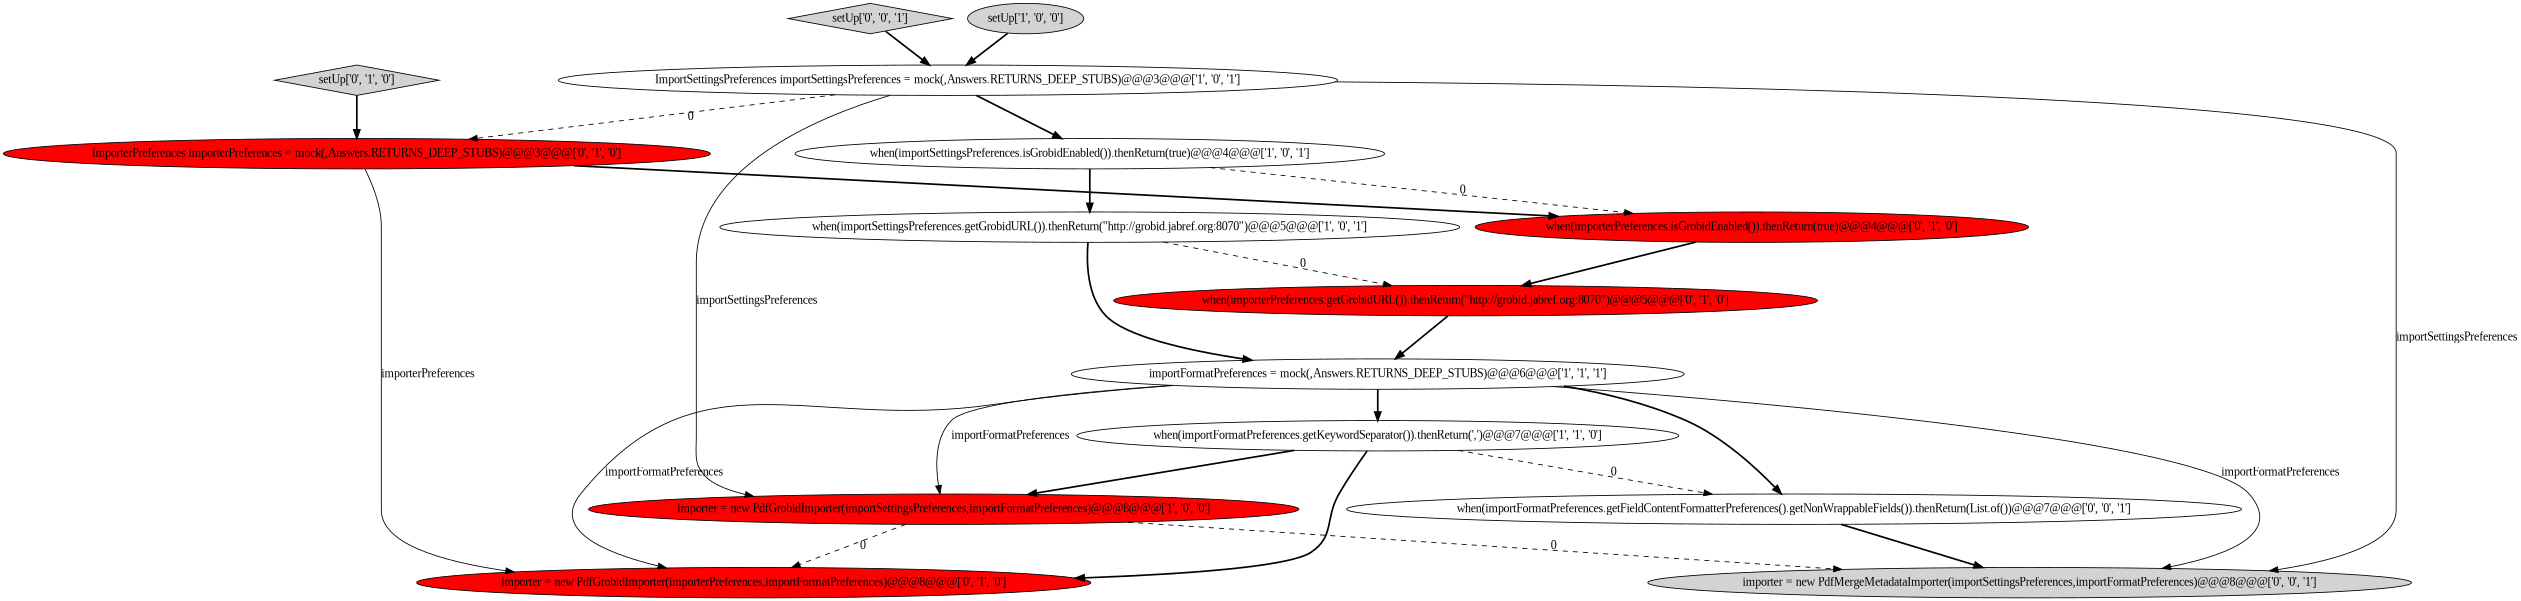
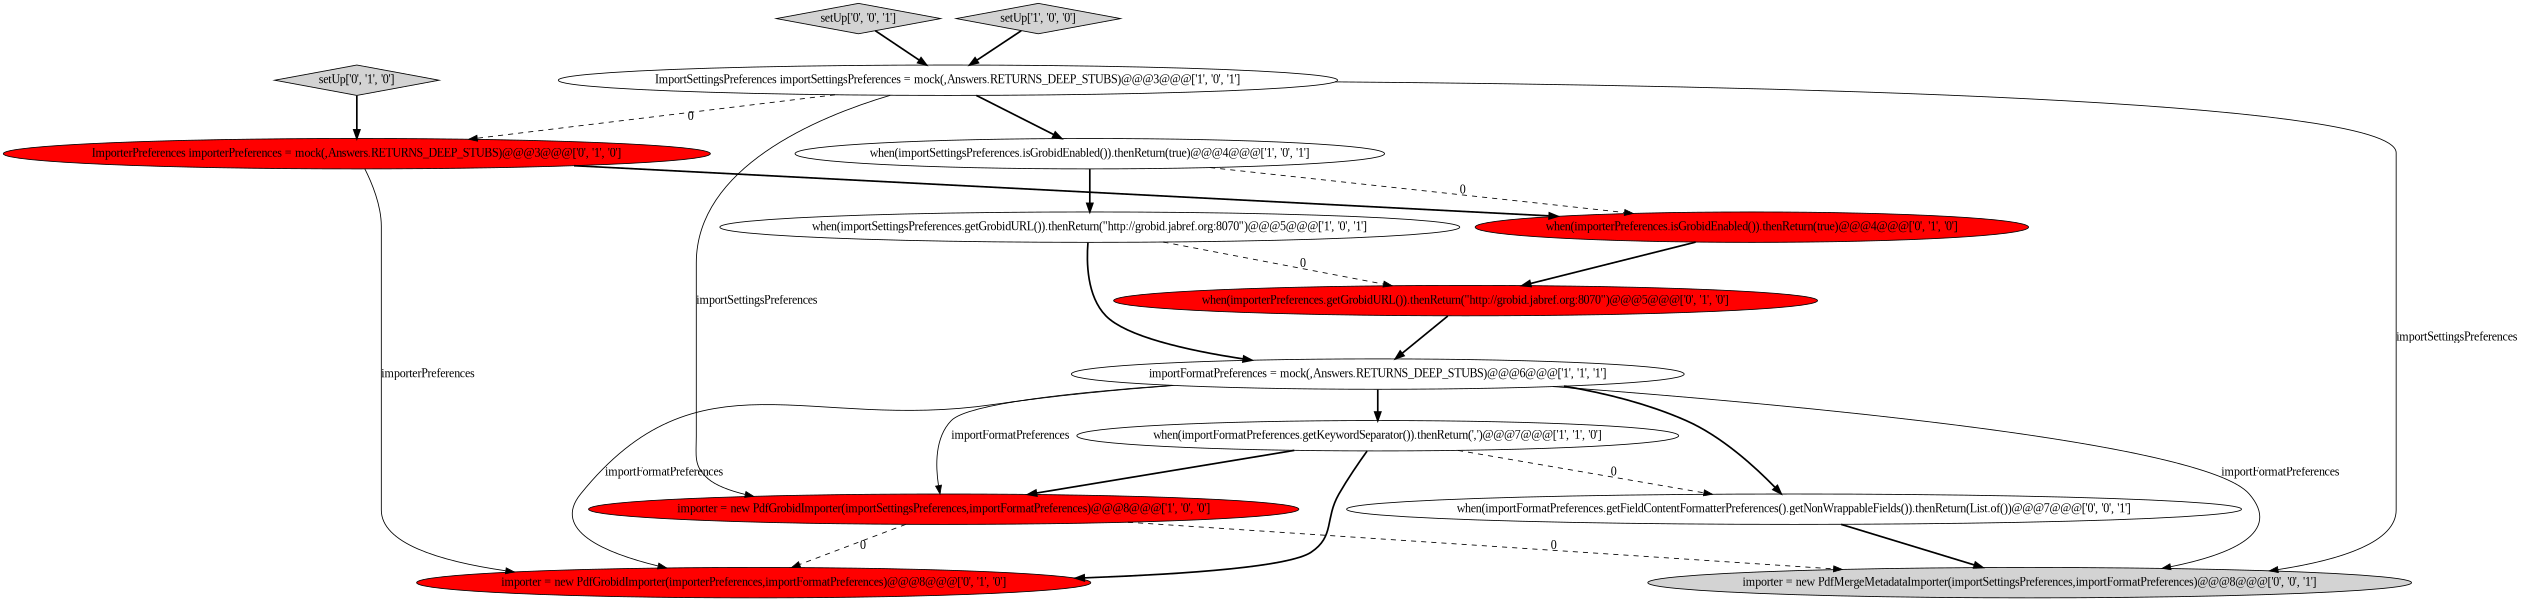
node "setUp['1', '0', '0']": shape ellipse -> diamond
